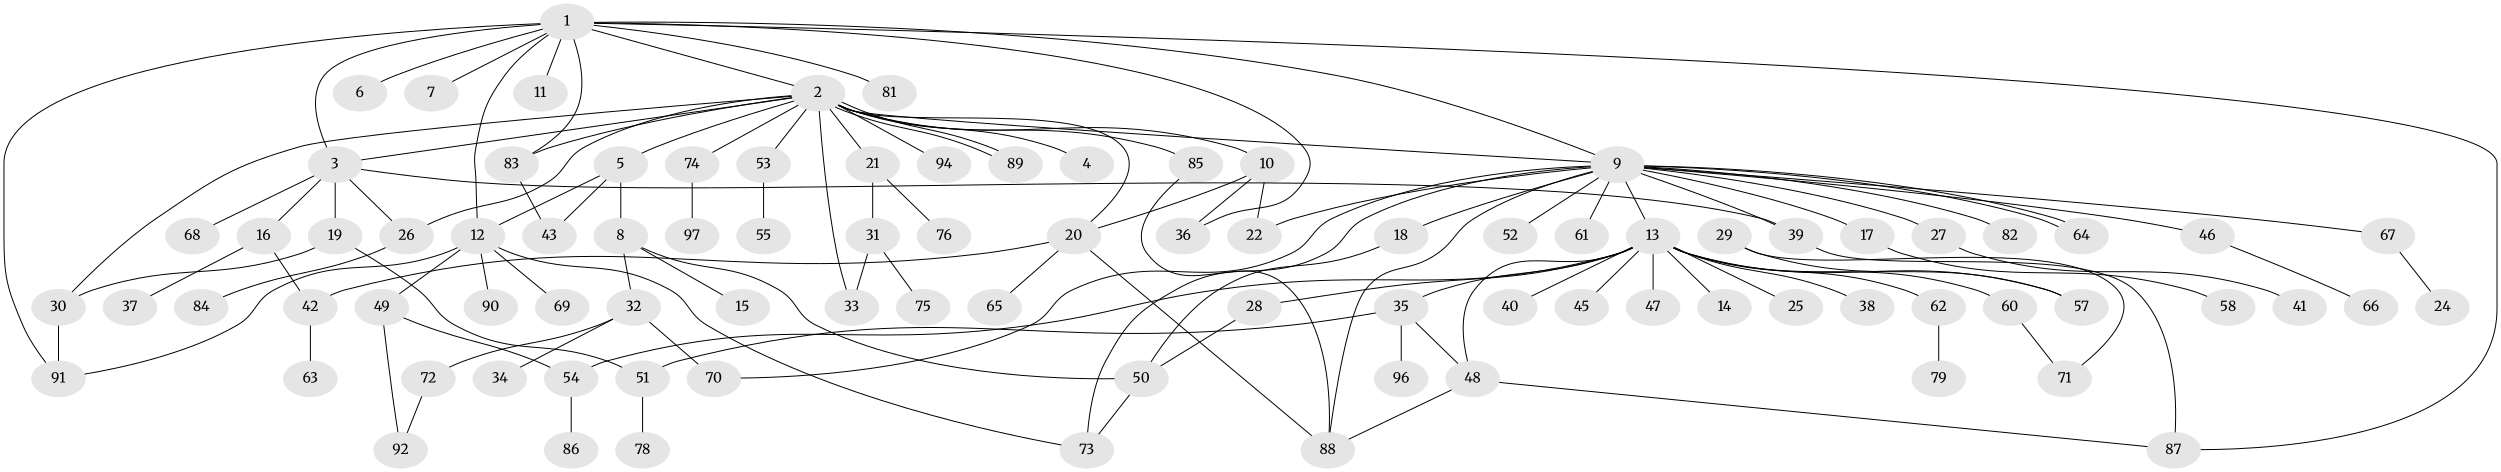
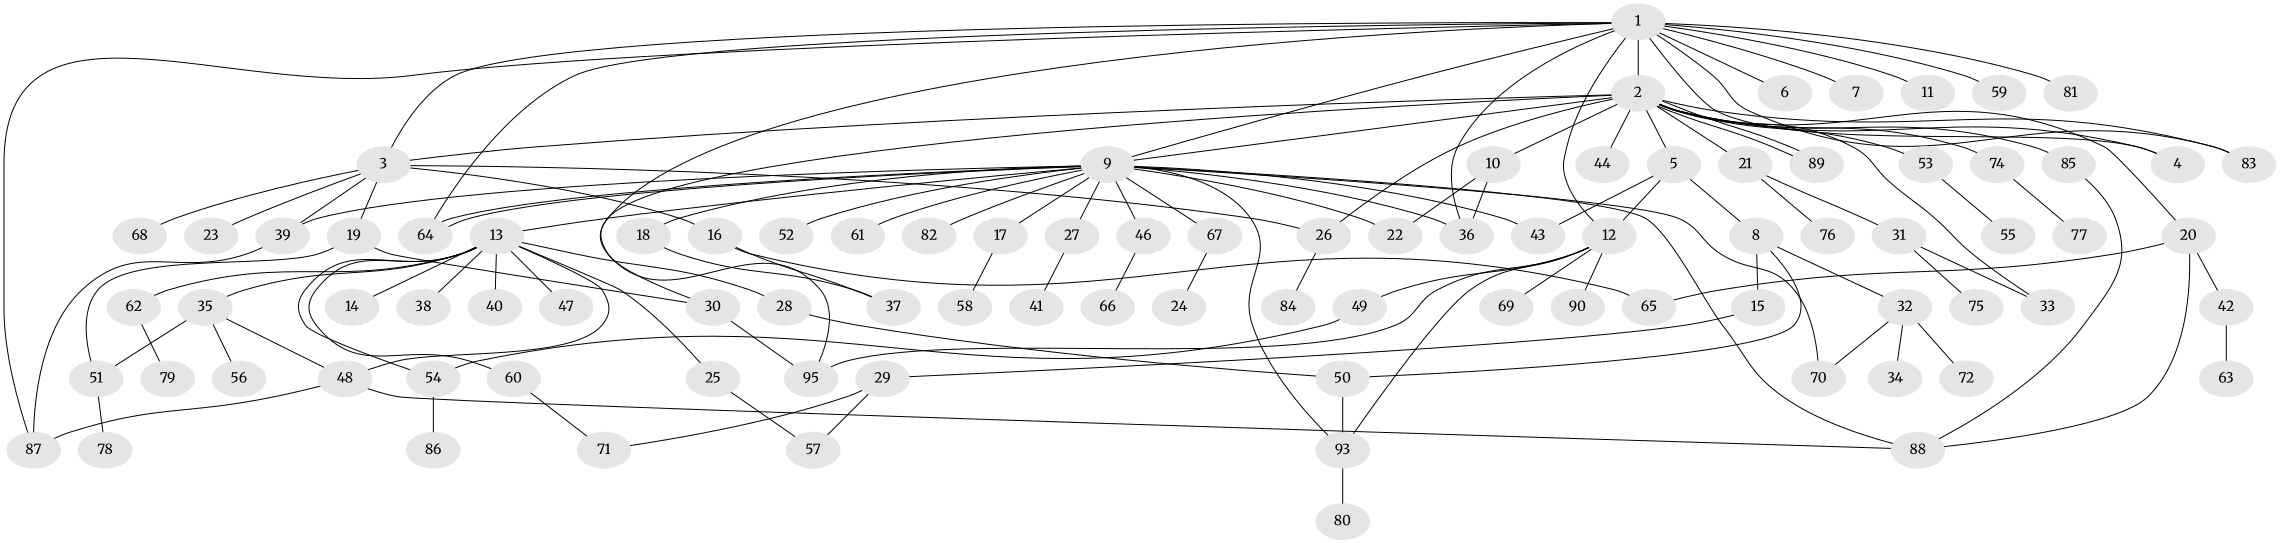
edge "1" -- "64": added
node "59": added
edge "1" -- "4": added
node "94": label "94" -> "44"
edge "9" -- "36": added
edge "83" -- "43": now "9" -- "43"
edge "10" -- "20": removed
node "23": added
node "97": label "97" -> "77"
edge "16" -- "42": now "16" -- "65"
edge "13" -- "57": now "25" -- "57"
edge "18" -- "50": now "18" -- "37"
node "45": removed
edge "15" -- "29": added
node "91": label "91" -> "95"
node "96": label "96" -> "56"
node "92": removed
node "73": label "73" -> "93"
node "80": added
